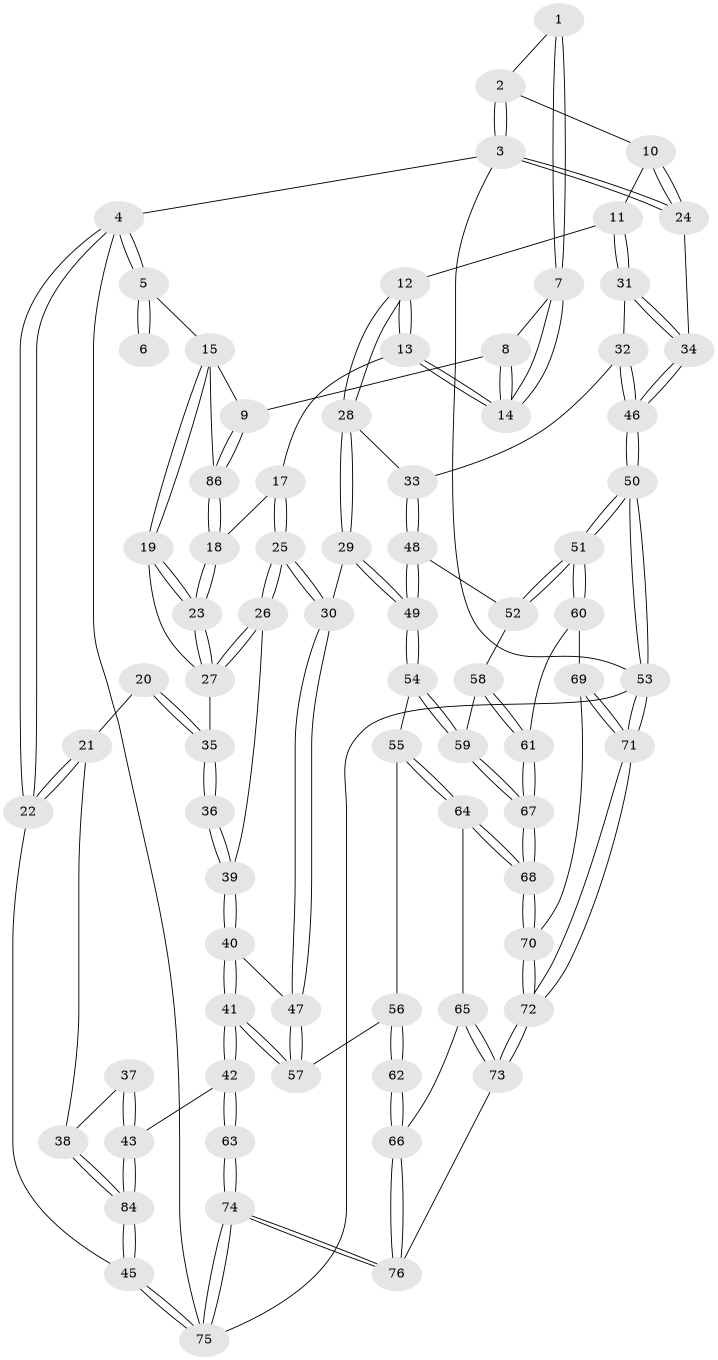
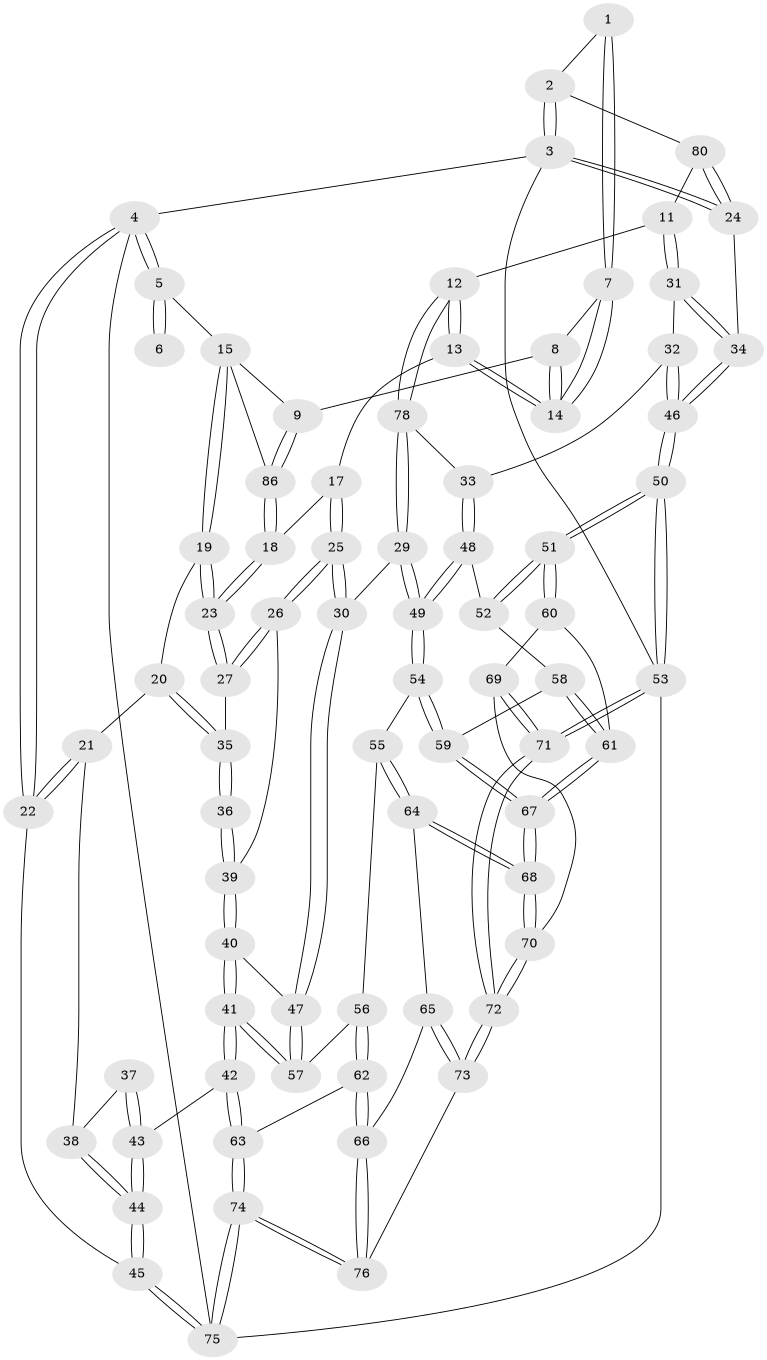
node "10": label "10" -> "80"
node "28": label "28" -> "78"
edge "19" -- "27": now "19" -- "20"
edge "62" -- "63": added
node "84": label "84" -> "44"
